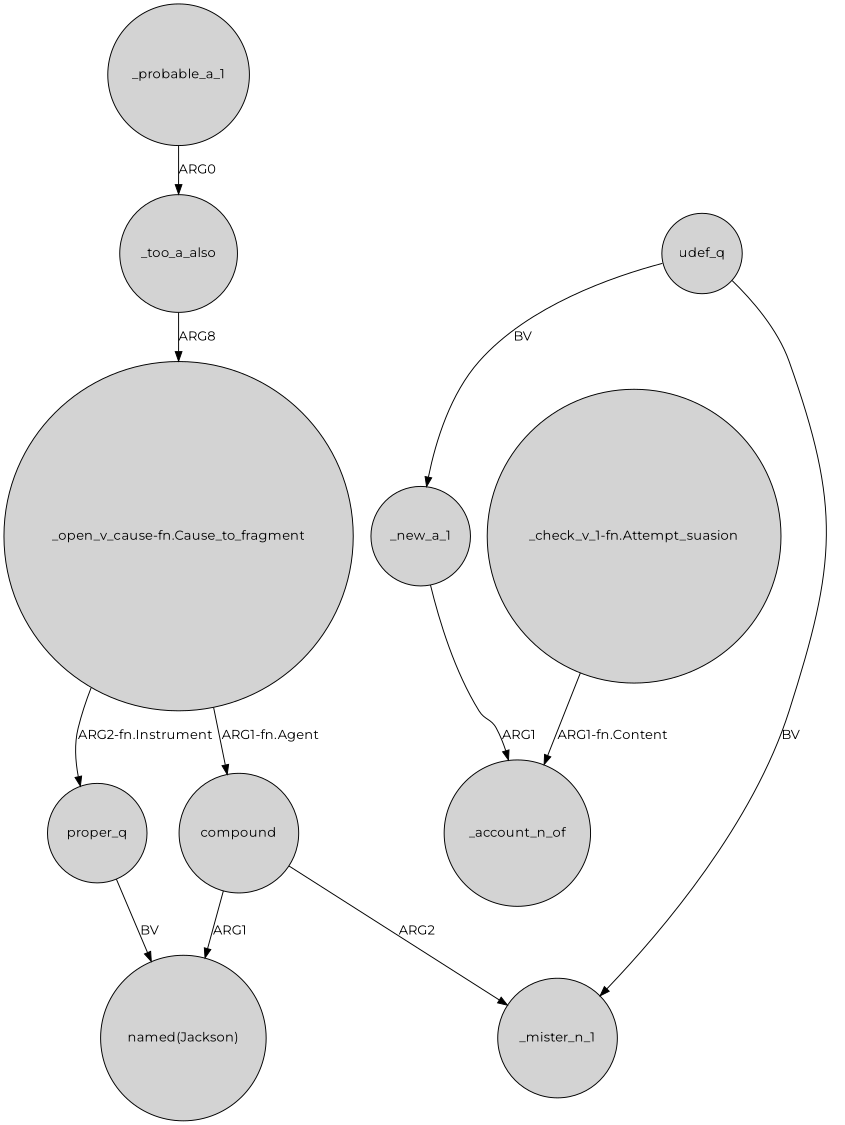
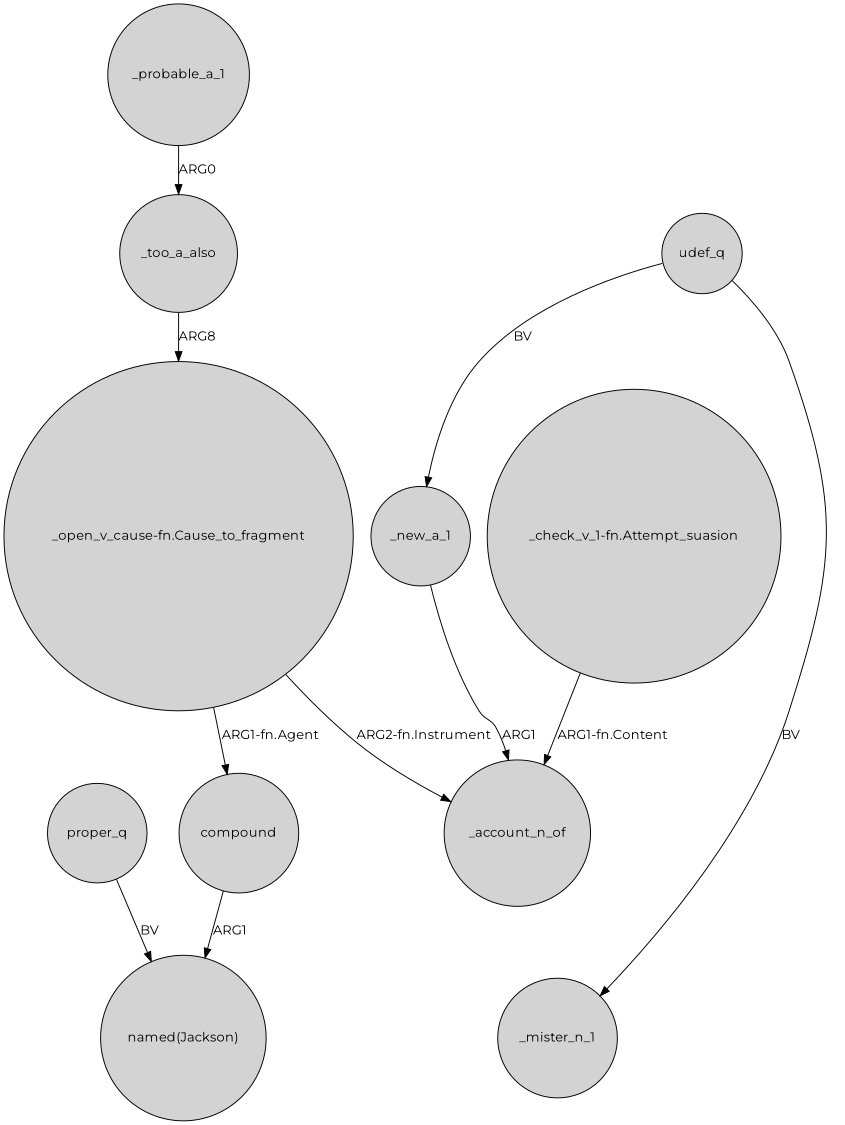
edge "_open_v_cause-fn.Cause_to_fragment" -> "proper_q": now "_open_v_cause-fn.Cause_to_fragment" -> "_account_n_of"
edge "compound" -> "_mister_n_1": removed, label "ARG2"
